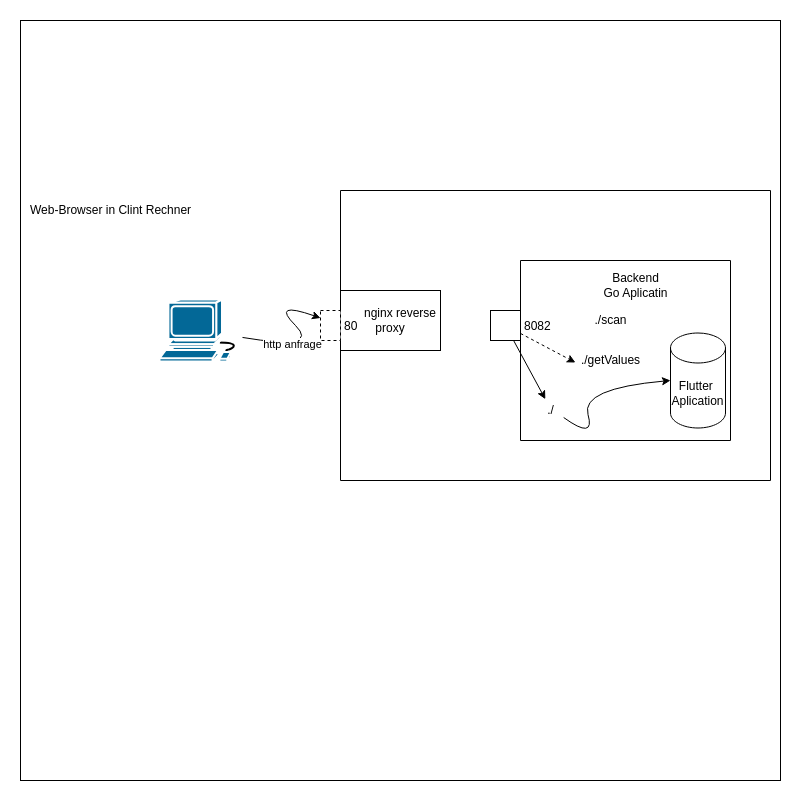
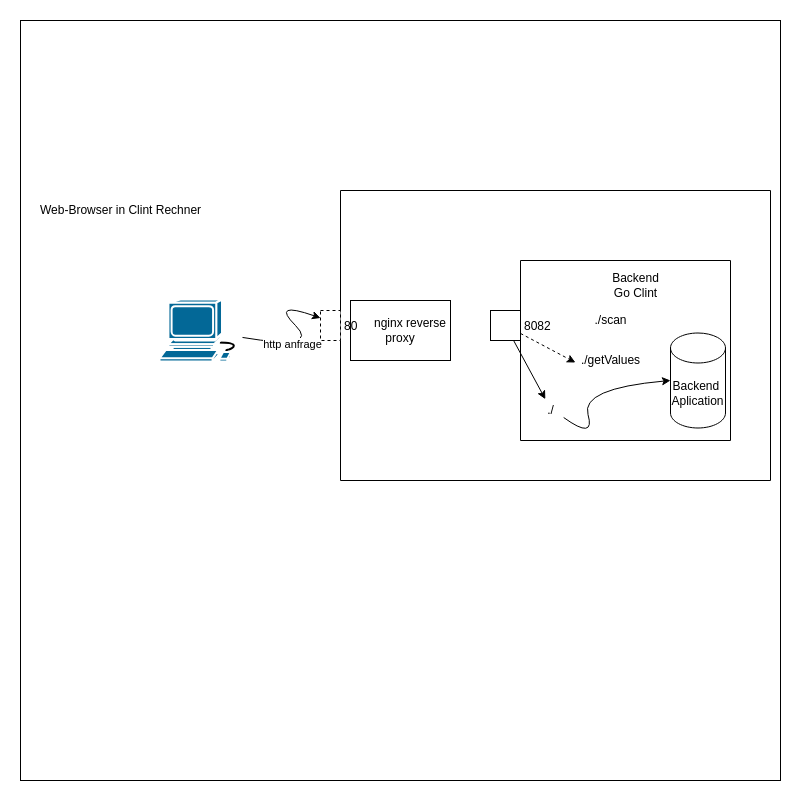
node "Web-Browser in Clint Rechner": moved (111, 211) -> (121, 211)
node "Backend Go Aplicatin": label "Backend Go Aplicatin" -> "Backend Go Clint"
node "nginx reverse proxy": moved (391, 321) -> (401, 331)
node "Flutter Aplication": label "Flutter Aplication" -> "Backend Aplication"
